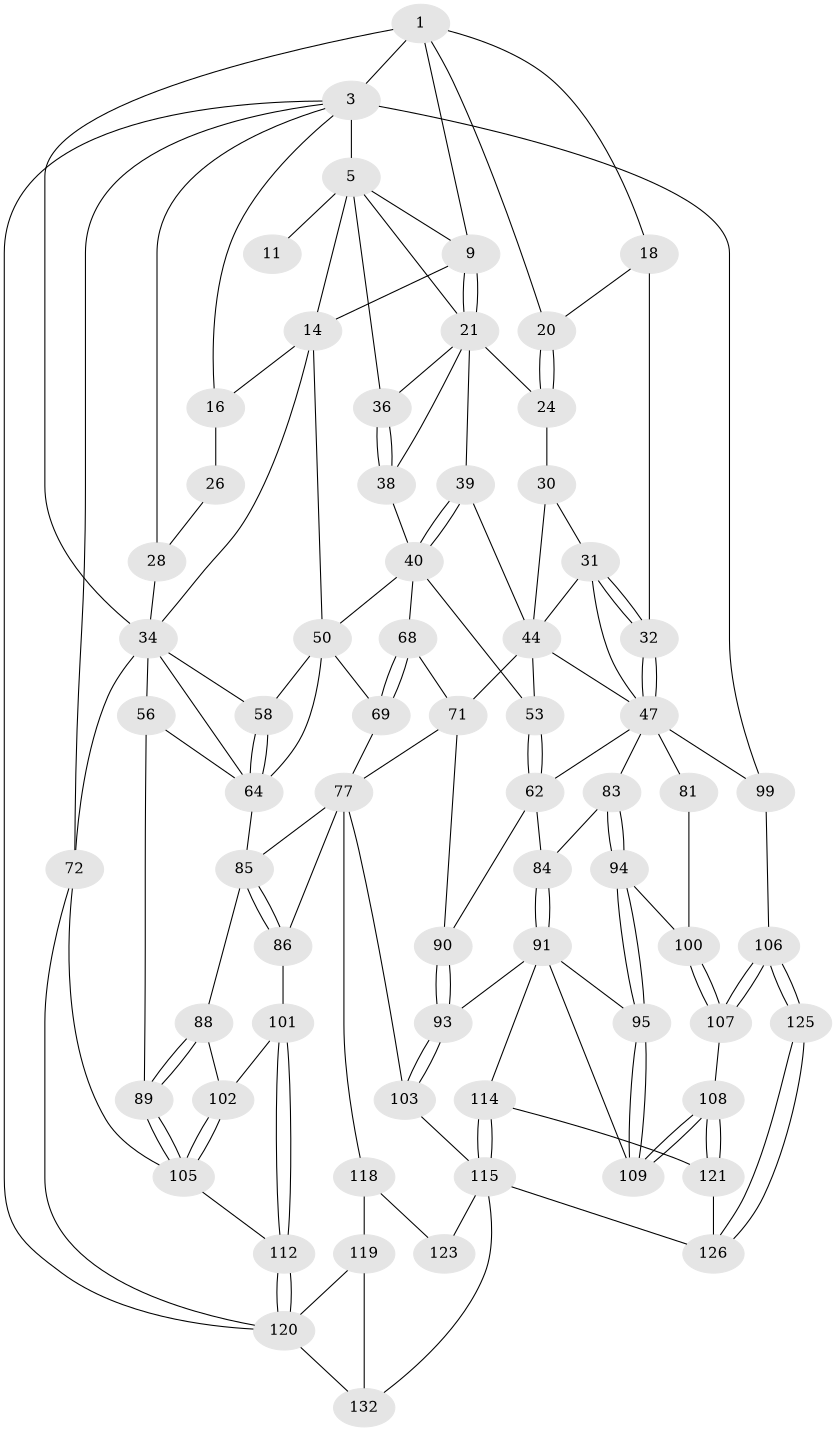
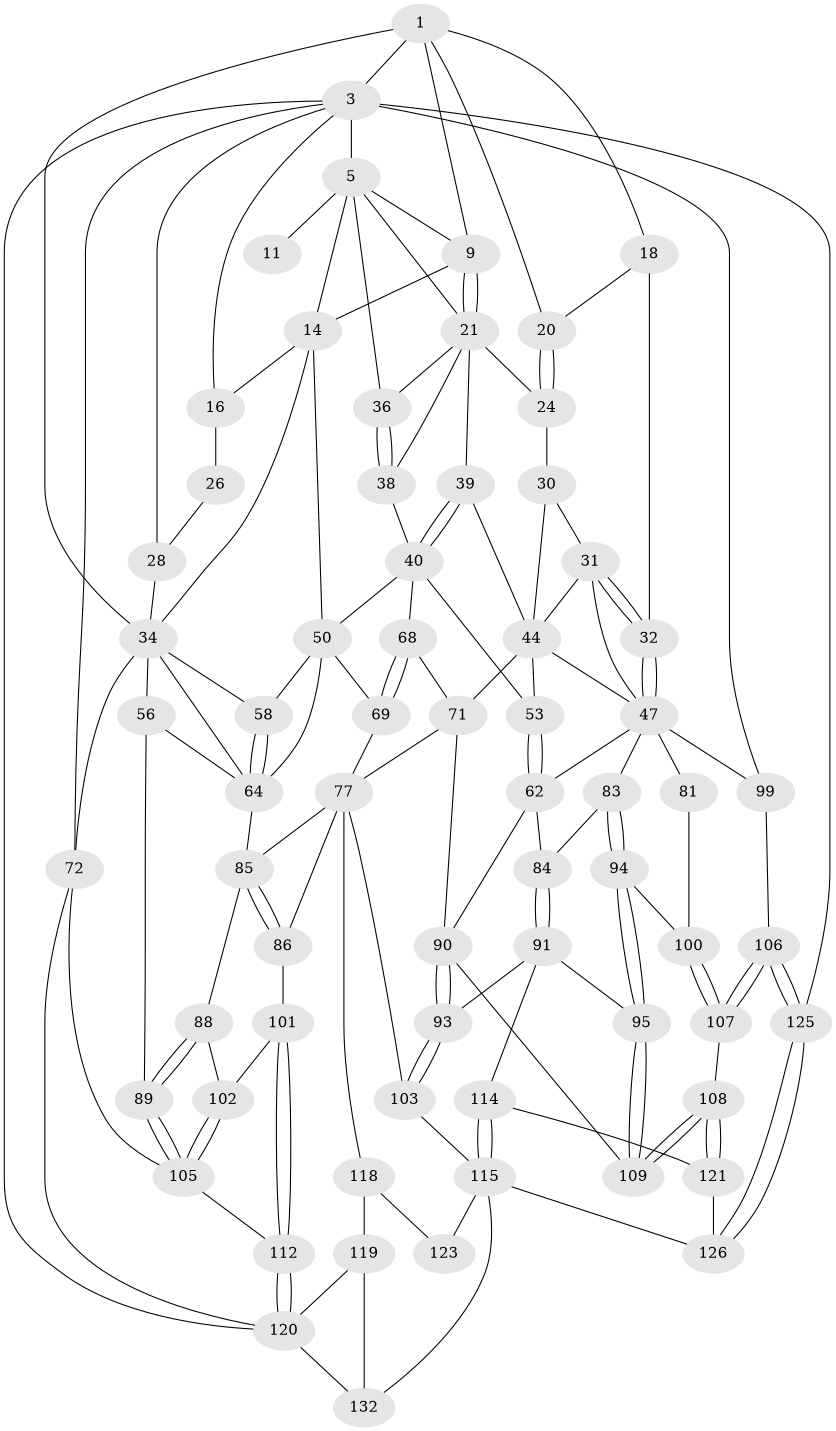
edge "3" -- "125": added
edge "91" -- "109": now "90" -- "109"
